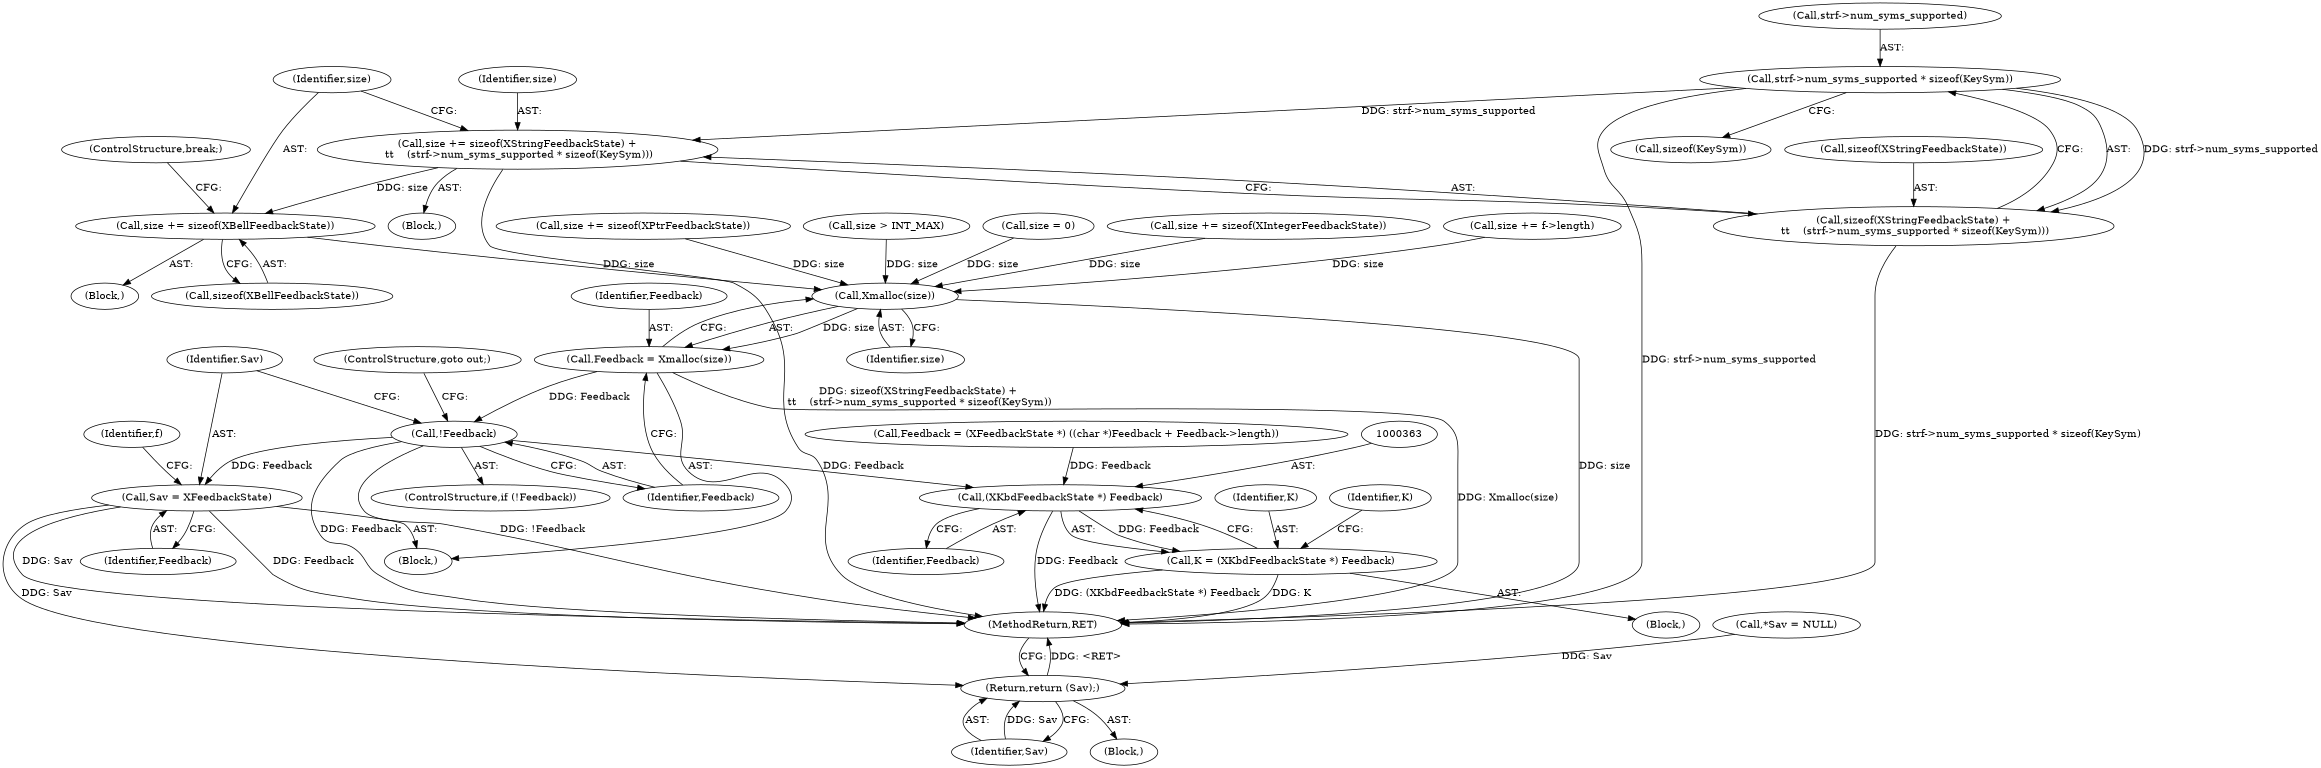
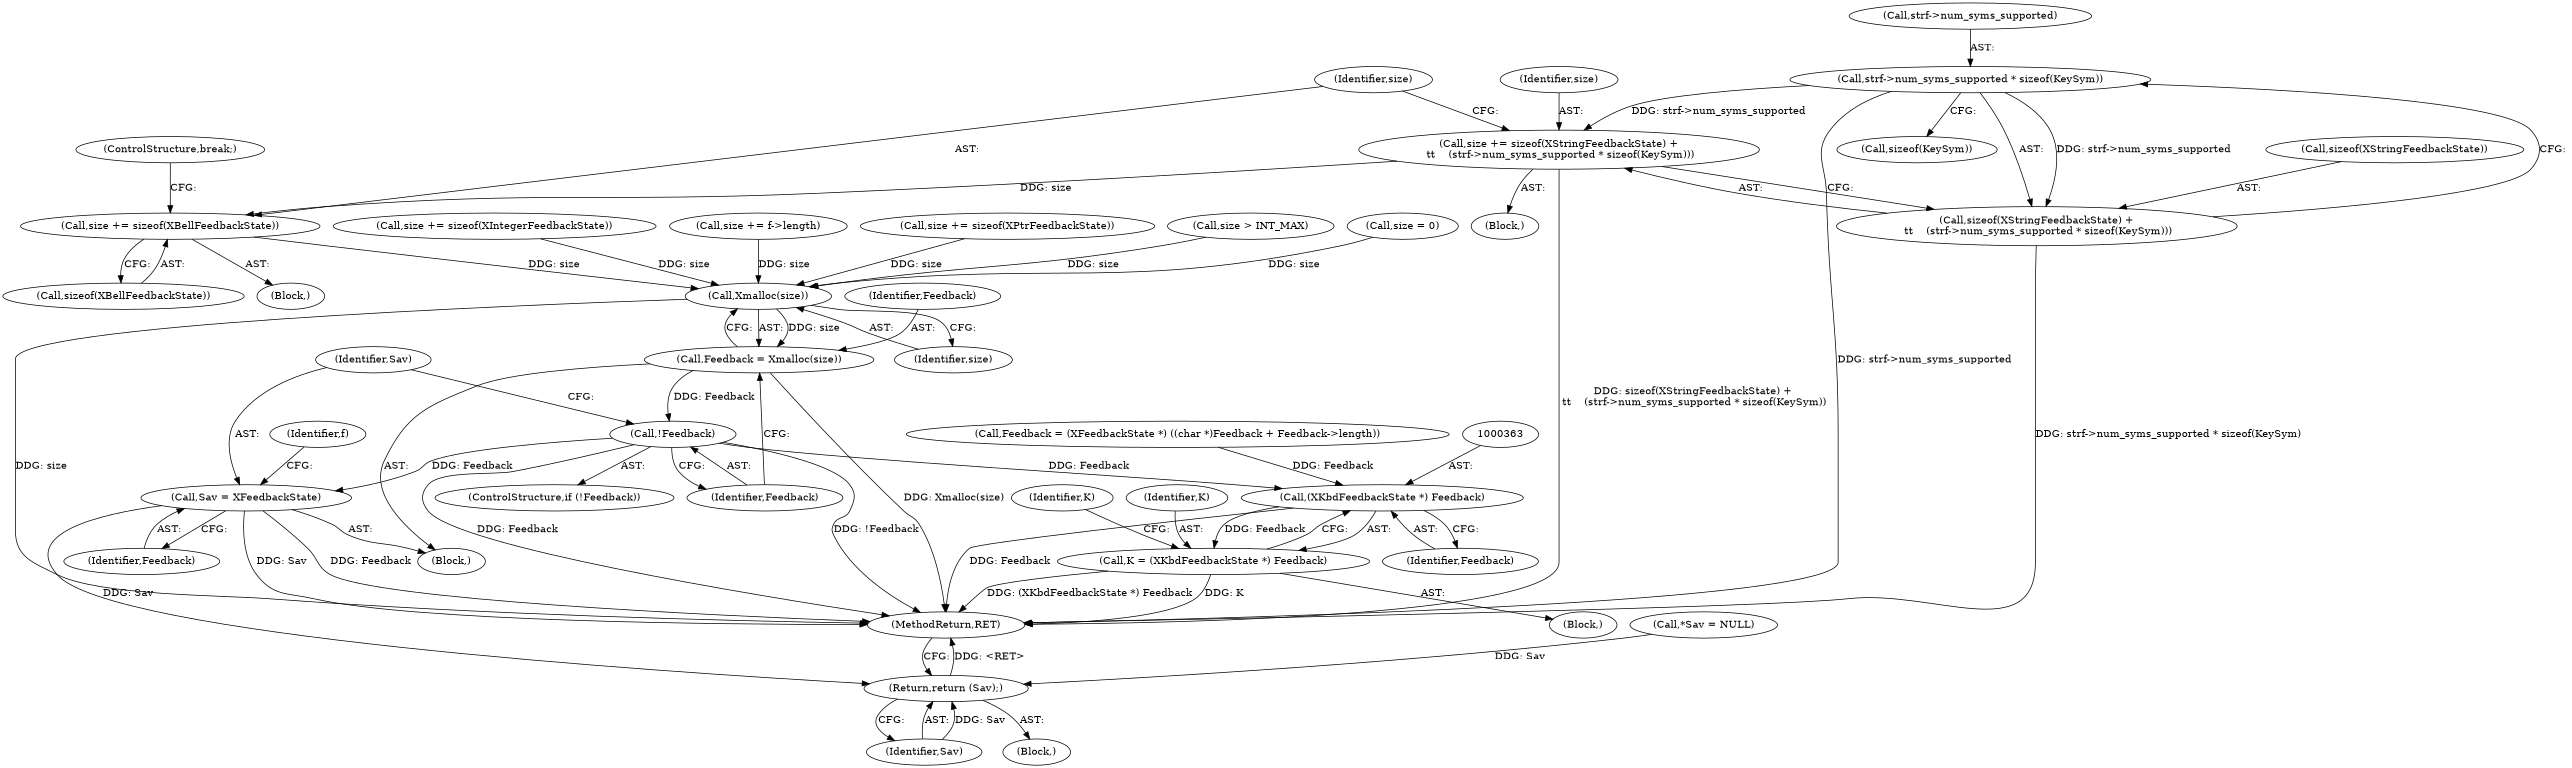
node "(ControlStructure,goto out;)": removed
